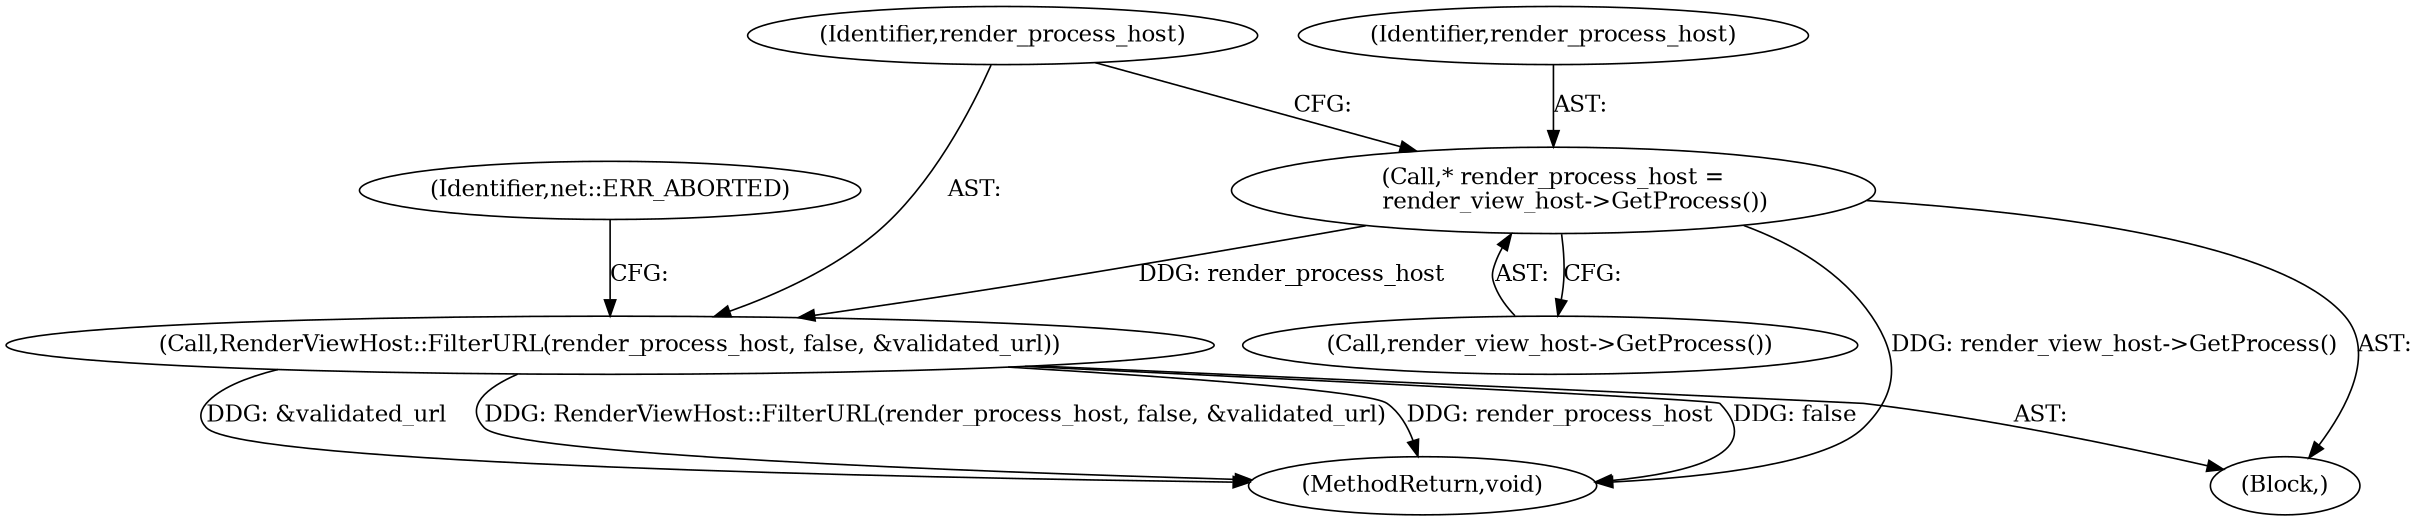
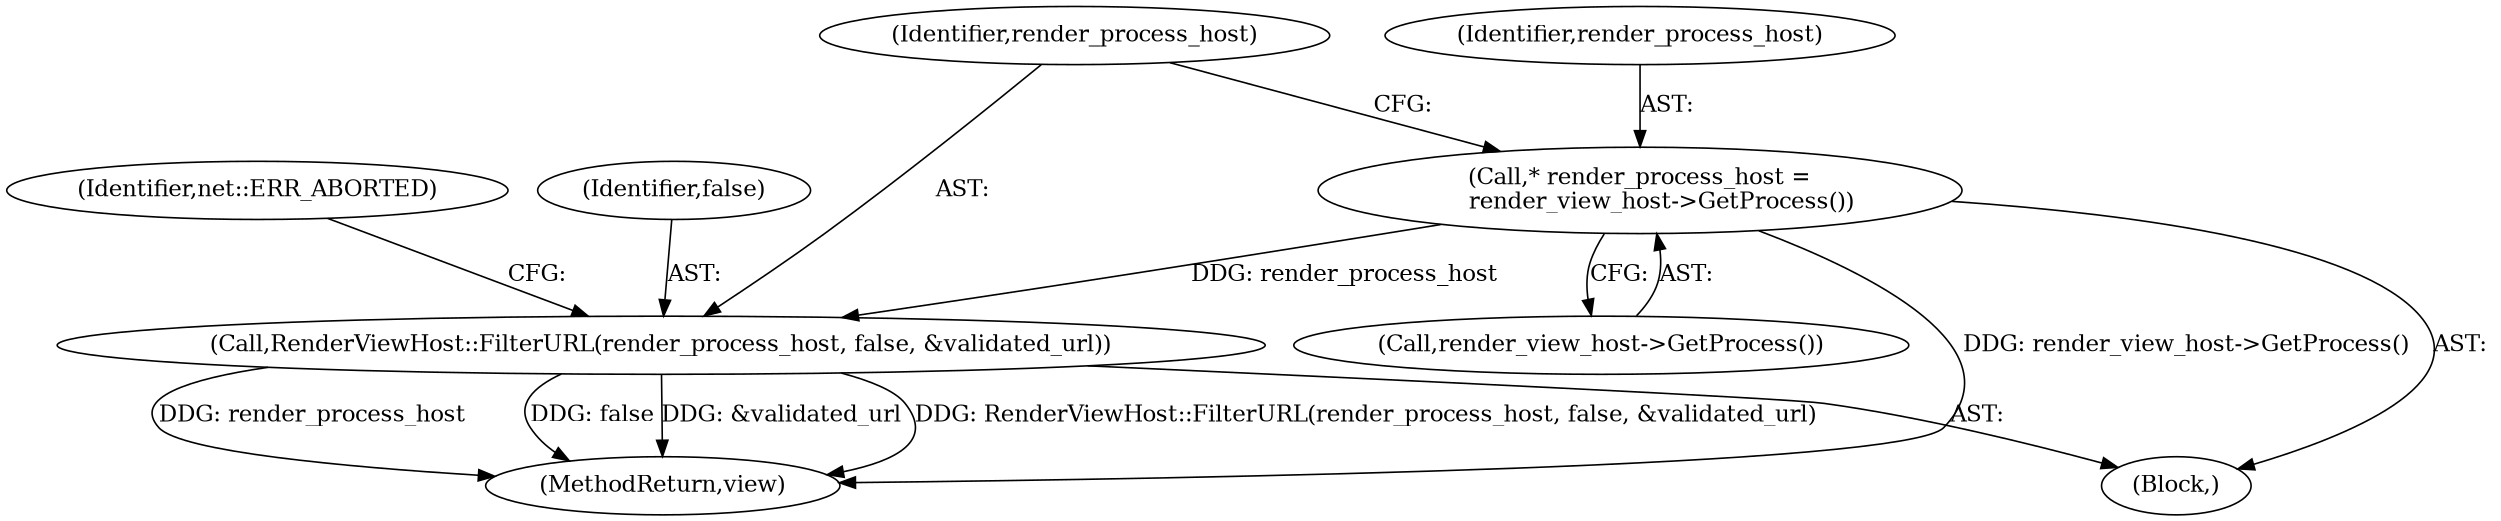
node "(Identifier,false)": added
node "(MethodReturn,void)": label "(MethodReturn,void)" -> "(MethodReturn,view)"
